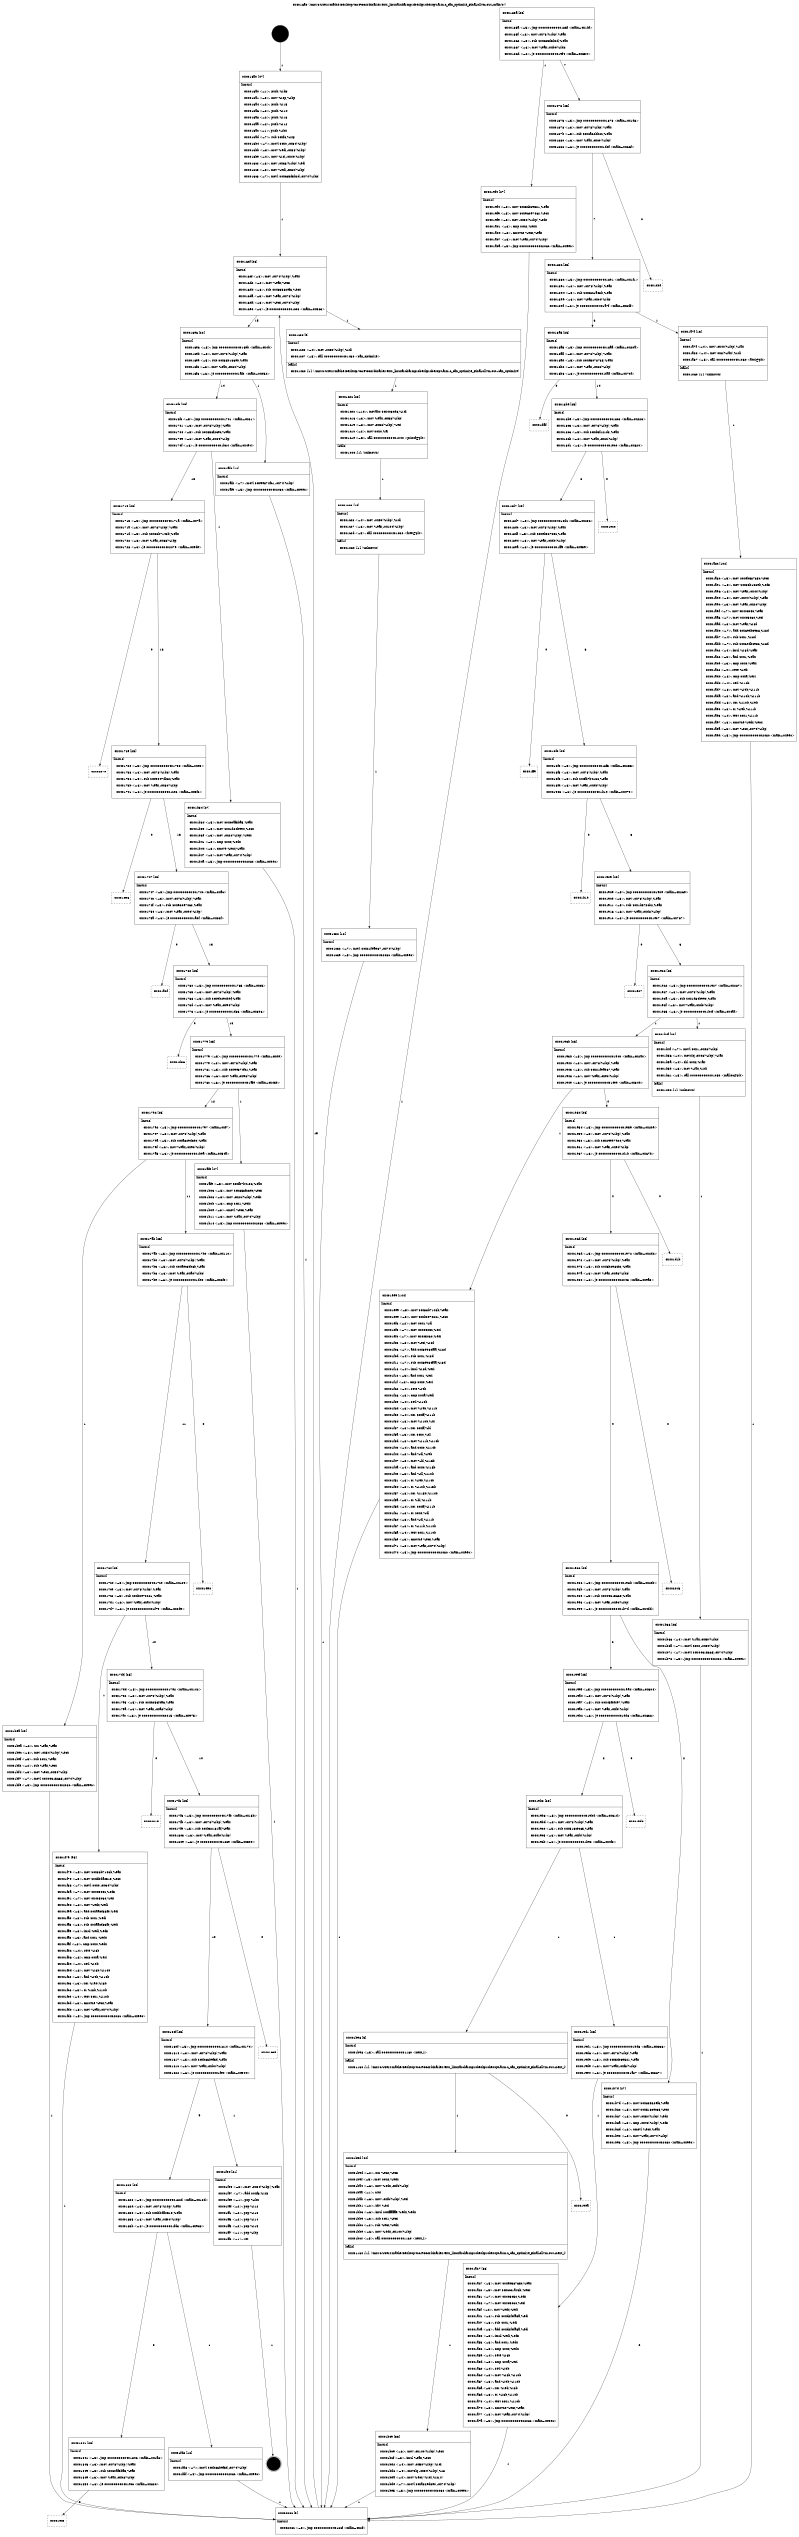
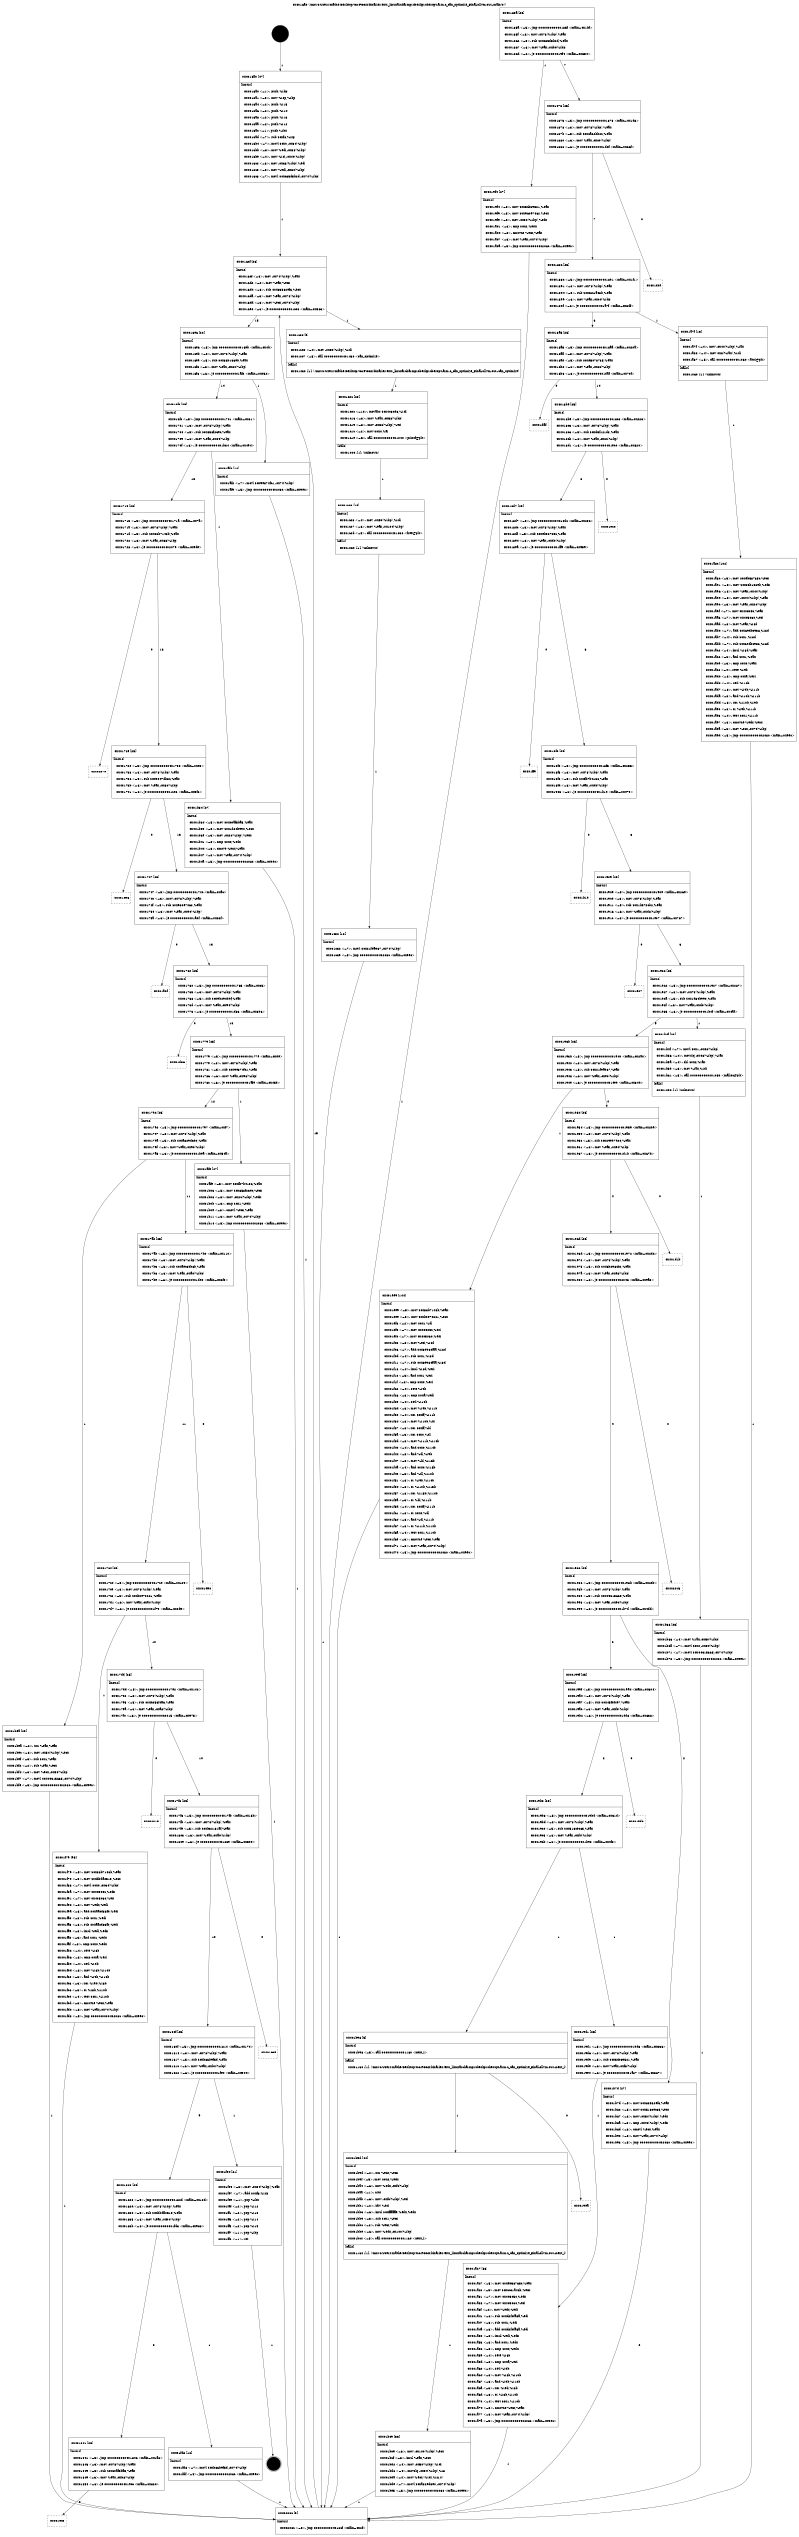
edge "0x401922 [25]" -> "0x40193b [25]": label " 1" -> " 5"
